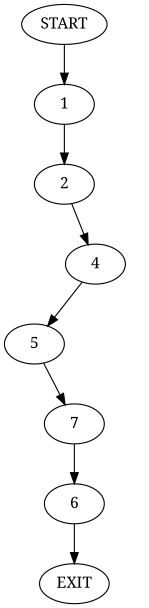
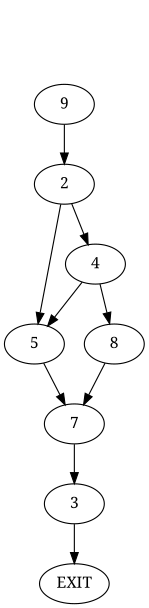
node "START": removed
node "1": label "1" -> "9"
edge "2" -> "5": added
node "8": added
node "6": label "6" -> "3"
